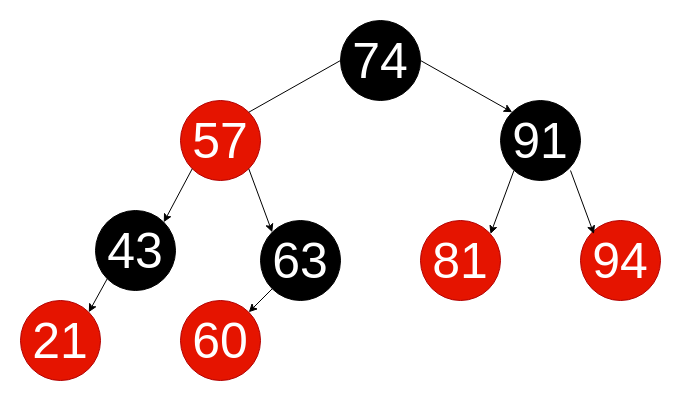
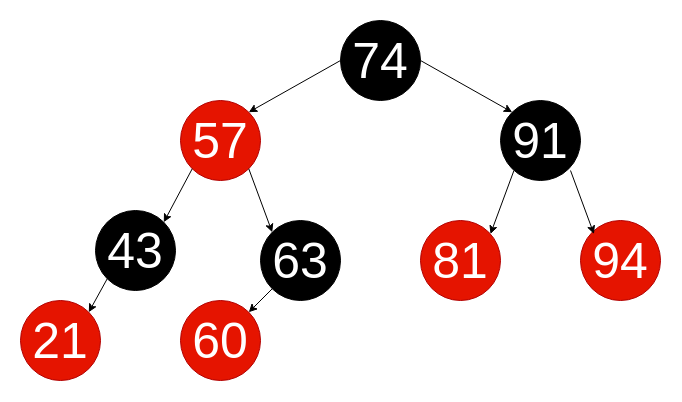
edge "74" -- "57": arrowhead none -> classic
